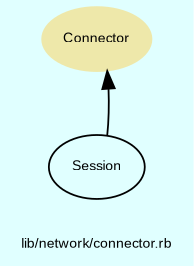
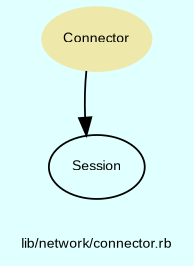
edge "Session" -> "Connector": reversed
